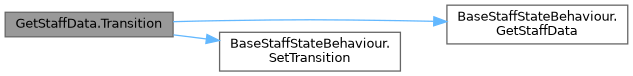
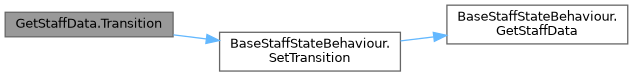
edge "GetStaffData.Transition" -> "BaseStaffStateBehaviour. GetStaffData": now "BaseStaffStateBehaviour. SetTransition" -> "BaseStaffStateBehaviour. GetStaffData"
